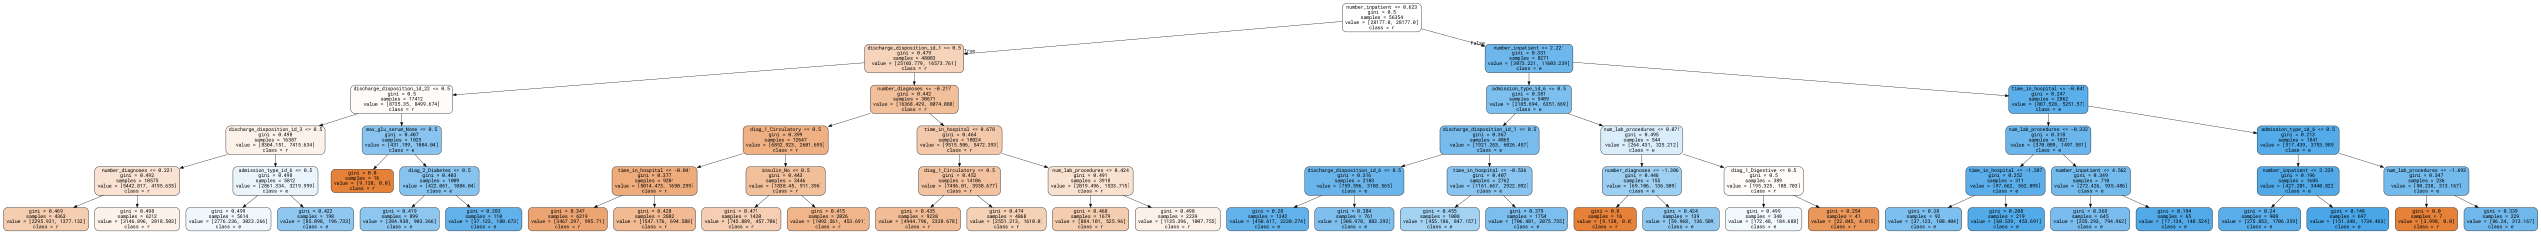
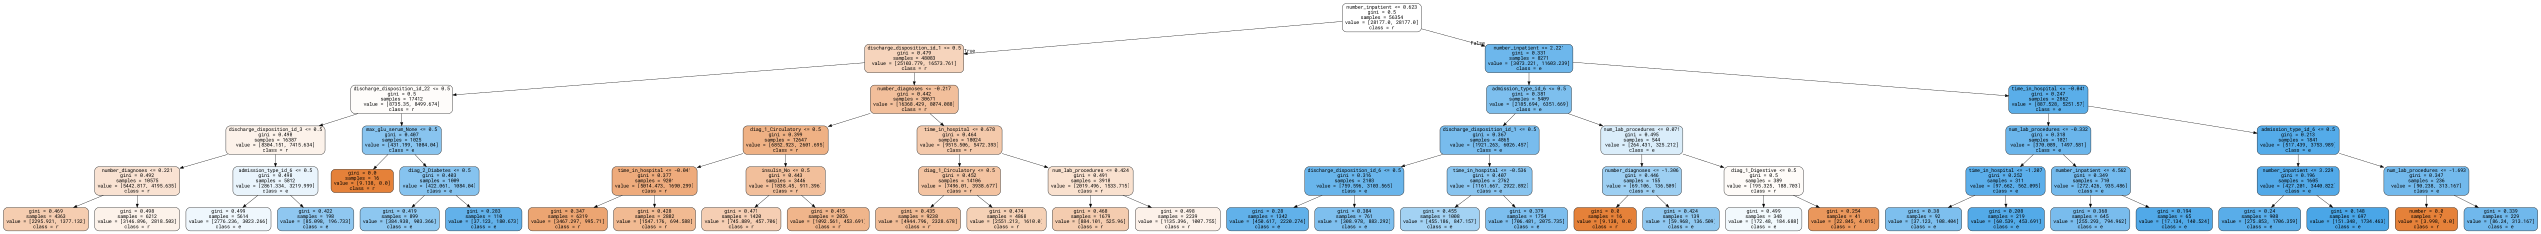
node "gini = 0.0 samples = 7 value = [3.998, 0.0] class = r": label "gini = 0.0 samples = 7 value = [3.998, 0.0] class = r" -> "number = 0.0 samples = 7 value = [3.998, 0.0] class = r"
